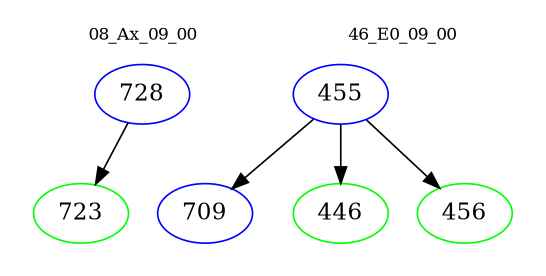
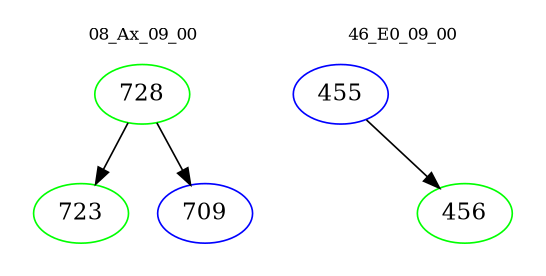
node "728": color blue -> green
edge "455" -> "709": now "728" -> "709"
node "446": removed
